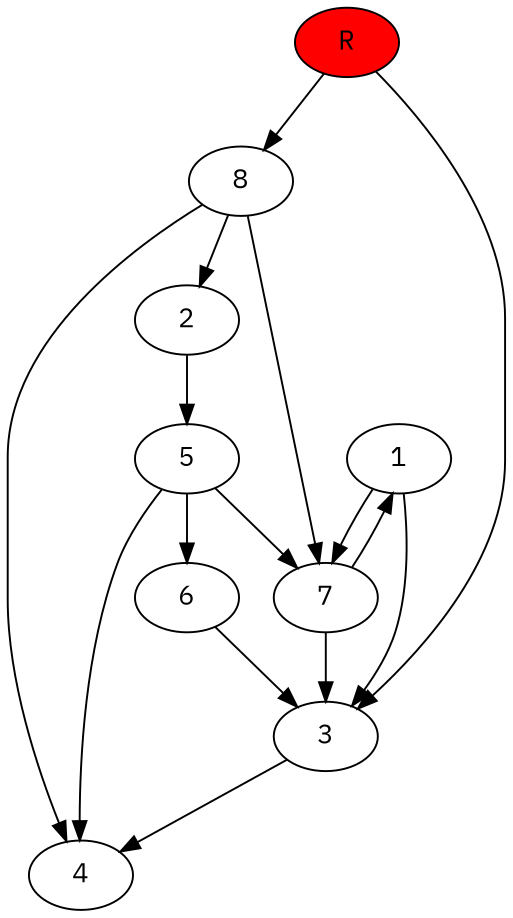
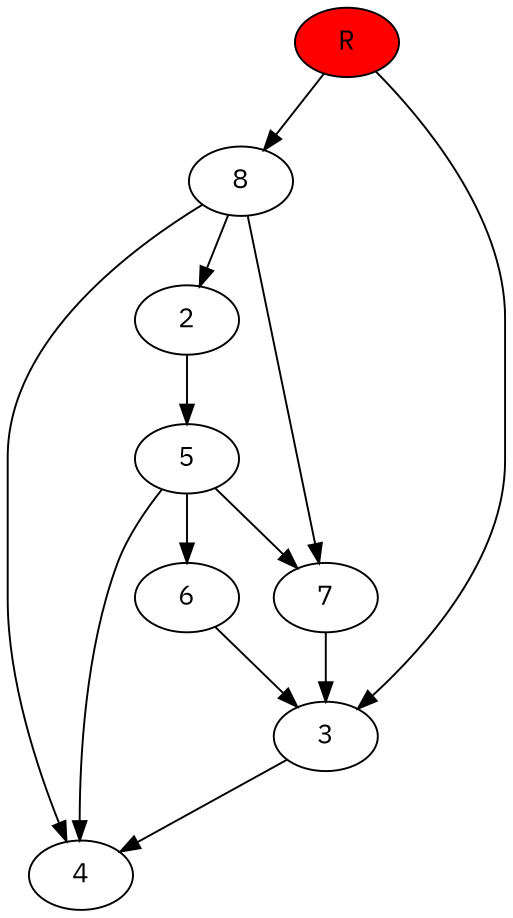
node "1": removed
